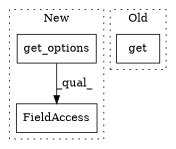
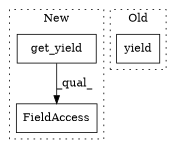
node "get_options": label "get_options" -> "get_yield"
node "get": label "get" -> "yield"
